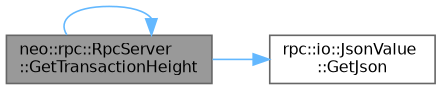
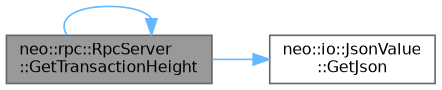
node "rpc::io::JsonValue ::GetJson": label "rpc::io::JsonValue ::GetJson" -> "neo::io::JsonValue ::GetJson"
